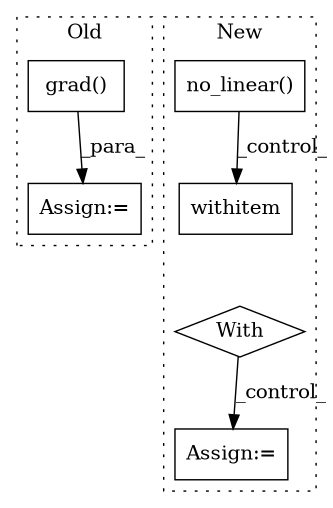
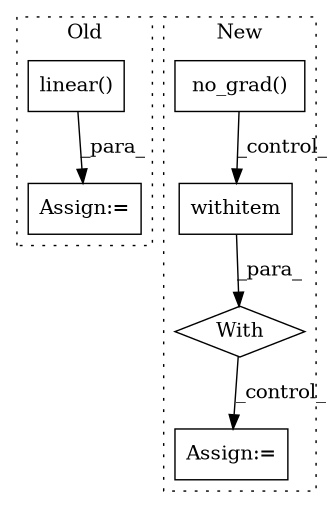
node "grad()": label "grad()" -> "linear()"
node "no_linear()": label "no_linear()" -> "no_grad()"
edge "withitem" -> "With": added, label "_para_"
